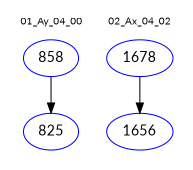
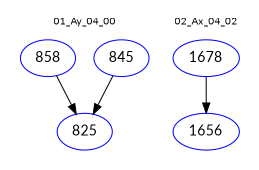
node "845": added
